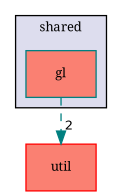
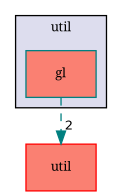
cluster "shared": label "shared" -> "util"
